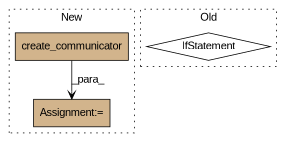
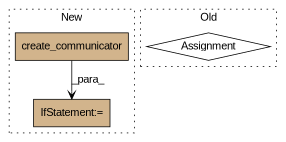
node "IfStatement": label "IfStatement" -> "Assignment"
node "Assignment:=": label "Assignment:=" -> "IfStatement:="
